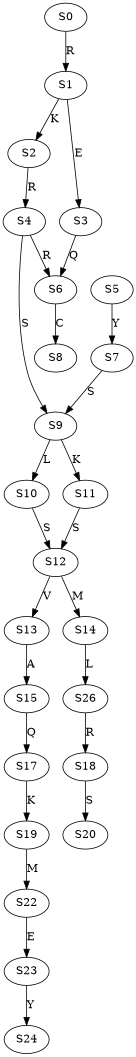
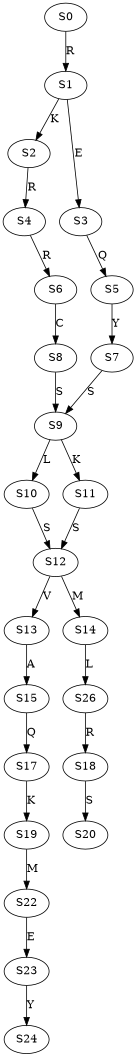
edge "S3" -> "S6": now "S3" -> "S5"
edge "S4" -> "S9": now "S8" -> "S9"
